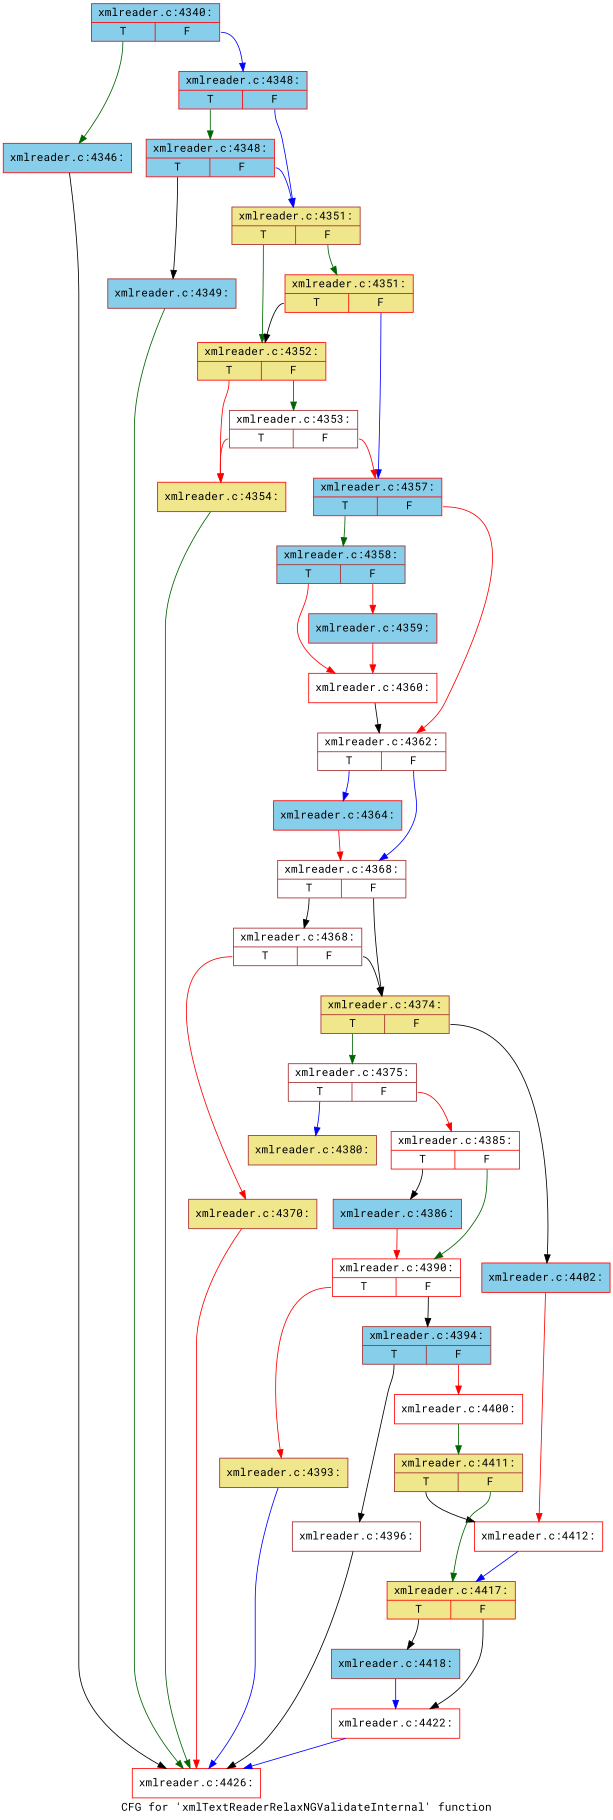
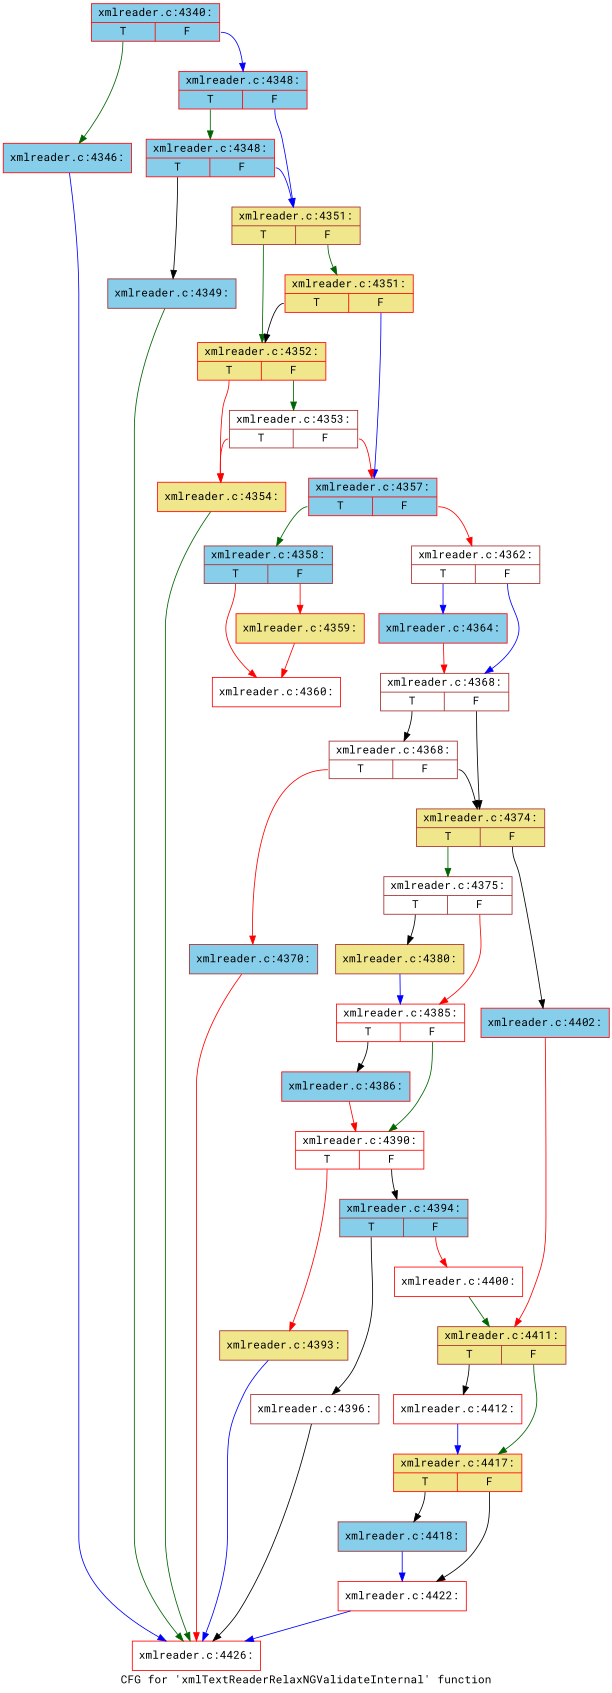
node "xmlreader.c:4359:": fillcolor skyblue -> khaki
edge "xmlreader.c:4360:" -> "xmlreader.c:4362:": removed
edge "xmlreader.c:4346:" -> "xmlreader.c:4426:": color black -> blue
edge "xmlreader.c:4380:" -> "xmlreader.c:4385:": added
edge "xmlreader.c:4375:" -> "xmlreader.c:4380:": color blue -> black
node "xmlreader.c:4370:": fillcolor khaki -> skyblue
edge "xmlreader.c:4402:" -> "xmlreader.c:4412:": now "xmlreader.c:4402:" -> "xmlreader.c:4411:"
